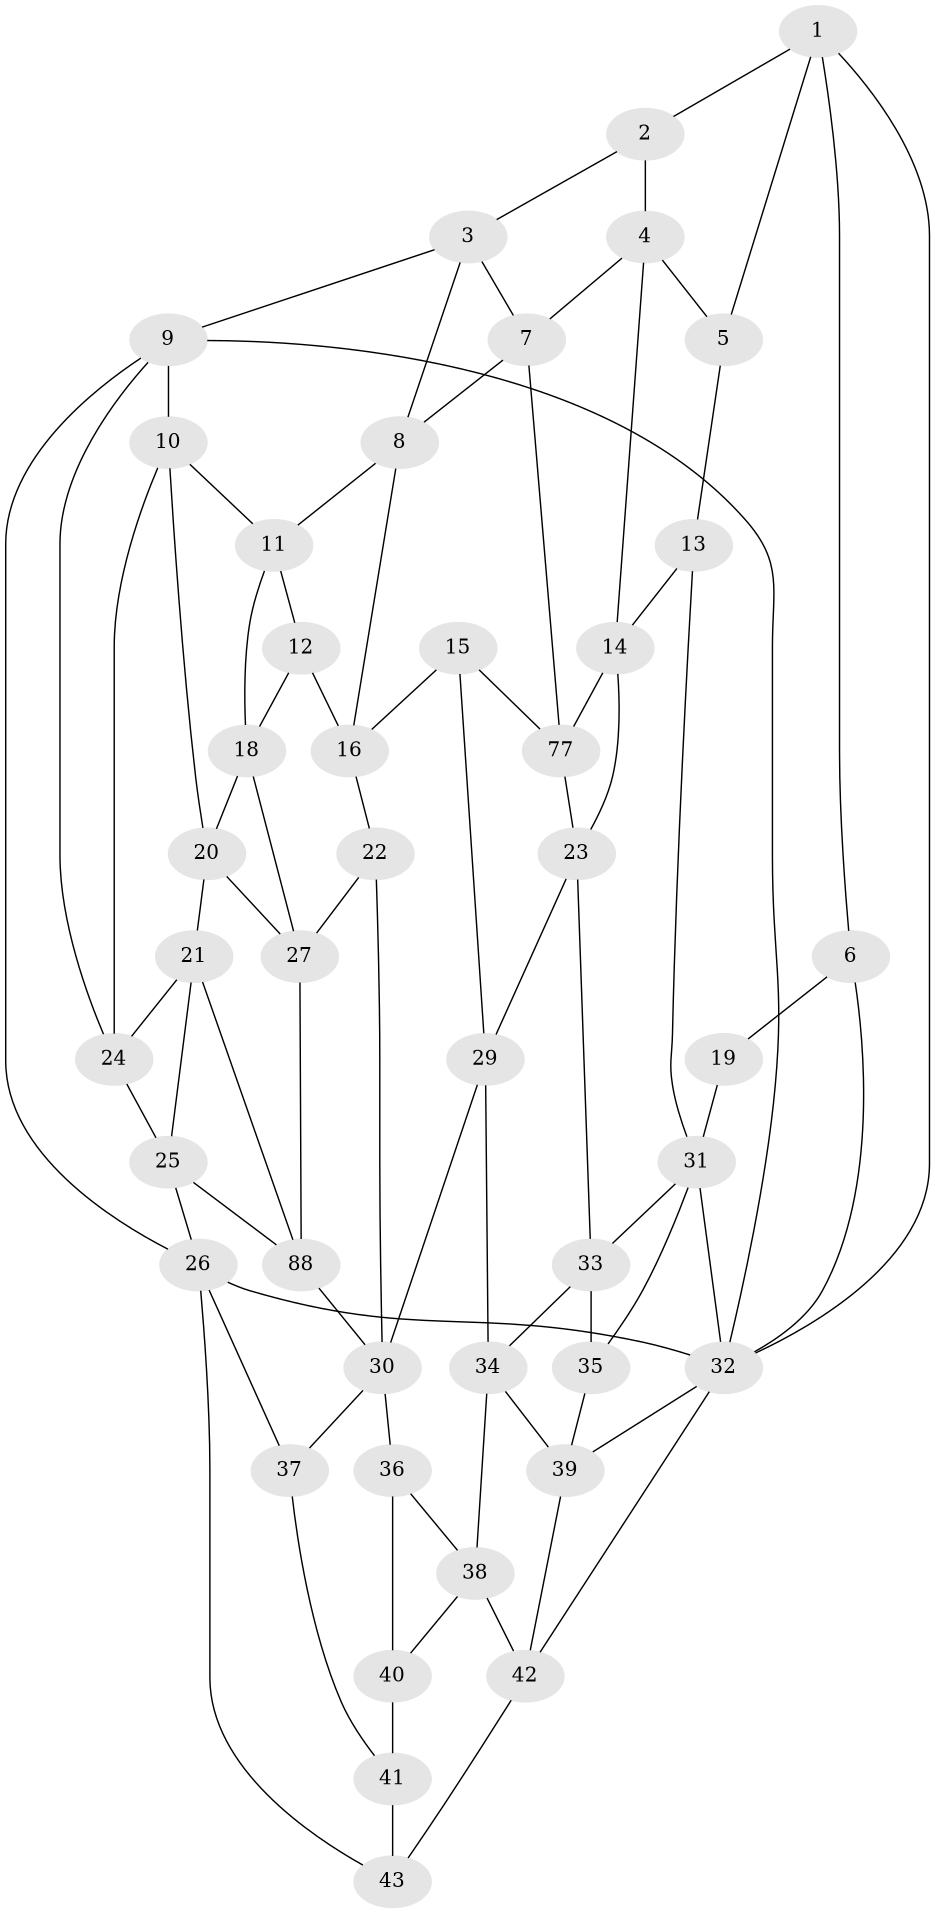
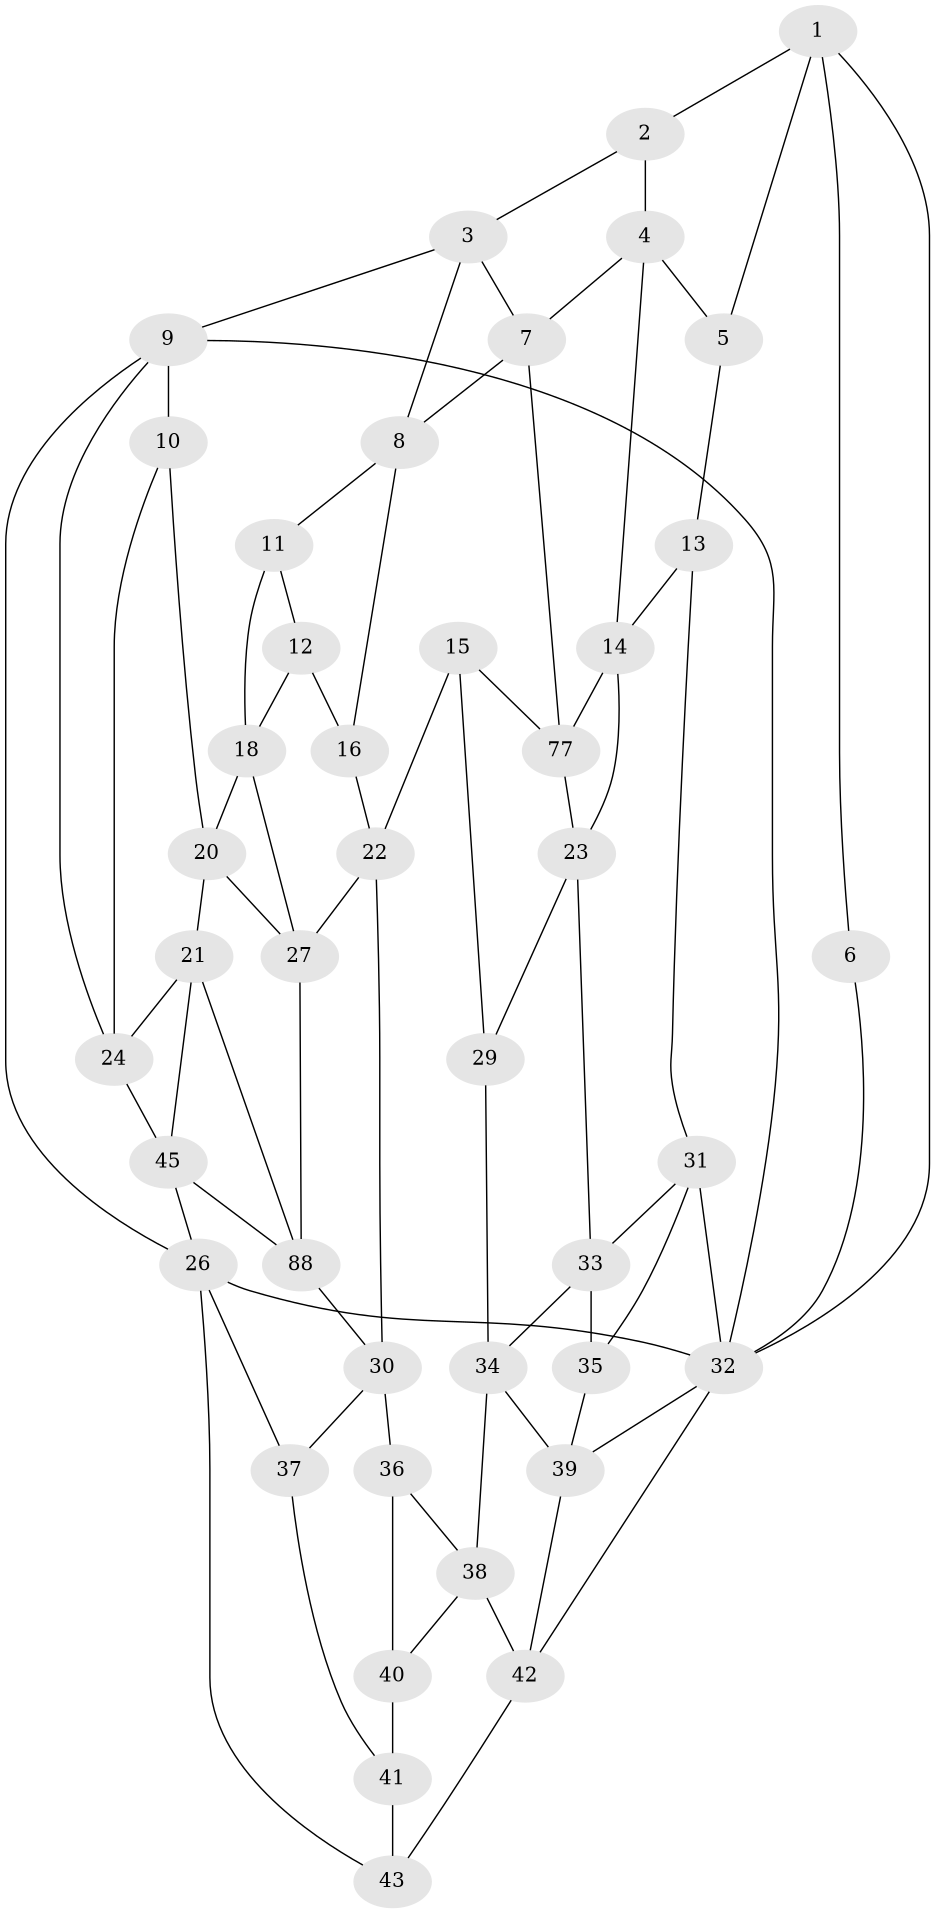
edge "10" -- "11": removed
edge "15" -- "16": now "15" -- "22"
node "19": removed
node "25": label "25" -> "45"
edge "29" -- "30": removed
